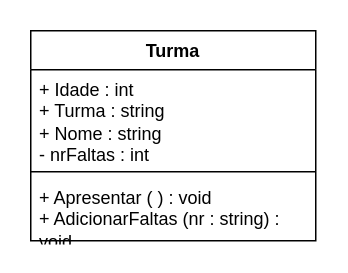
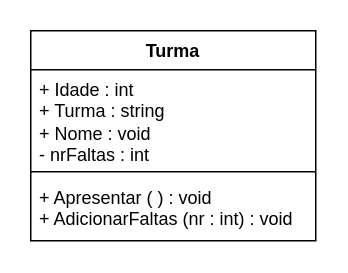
node "+ Idade : int + Turma : string + Nome : string - nrFaltas : int": label "+ Idade : int + Turma : string + Nome : string - nrFaltas : int" -> "+ Idade : int + Turma : string + Nome : void - nrFaltas : int"
node "+ Apresentar ( ) : void + AdicionarFaltas (nr : string) : void": label "+ Apresentar ( ) : void + AdicionarFaltas (nr : string) : void" -> "+ Apresentar ( ) : void + AdicionarFaltas (nr : int) : void"
